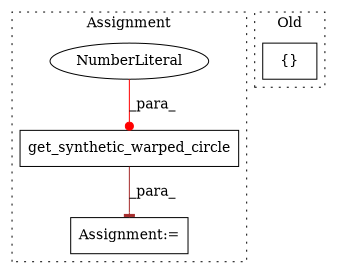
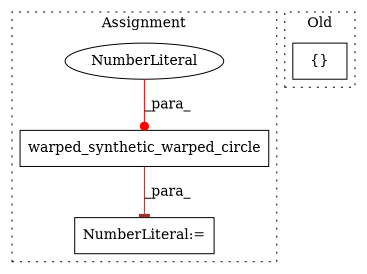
node "get_synthetic_warped_circle": label "get_synthetic_warped_circle" -> "warped_synthetic_warped_circle"
node "Assignment:=": label "Assignment:=" -> "NumberLiteral:="
